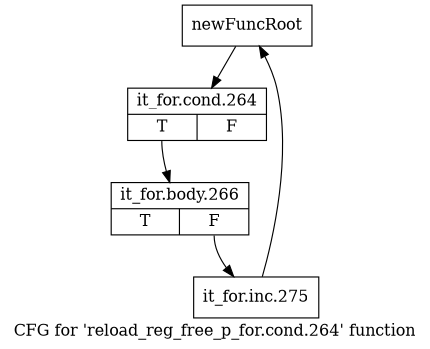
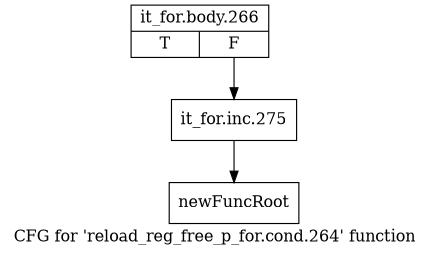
node "it_for.cond.264": removed
